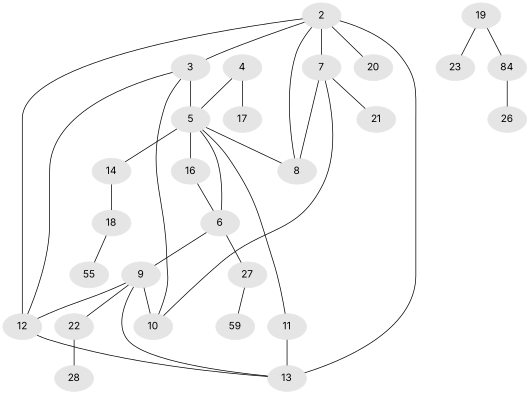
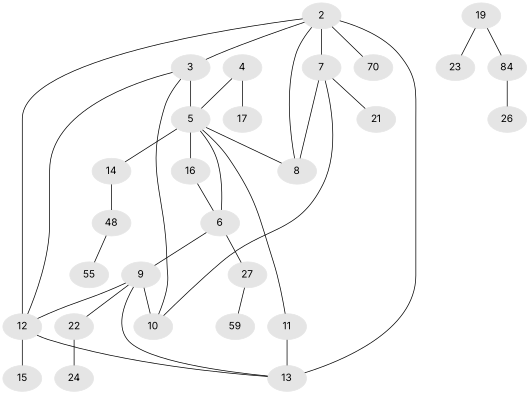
node "20": label "20" -> "70"
node "18": label "18" -> "48"
node "15": added
node "28": label "28" -> "24"
